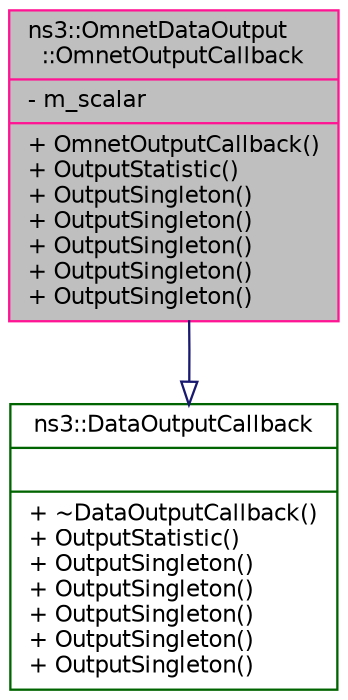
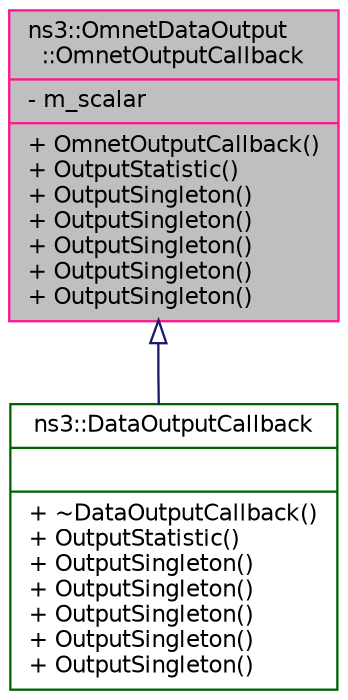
edge "ns3::OmnetDataOutput" -> "ns3::DataOutputCallback": reversed
